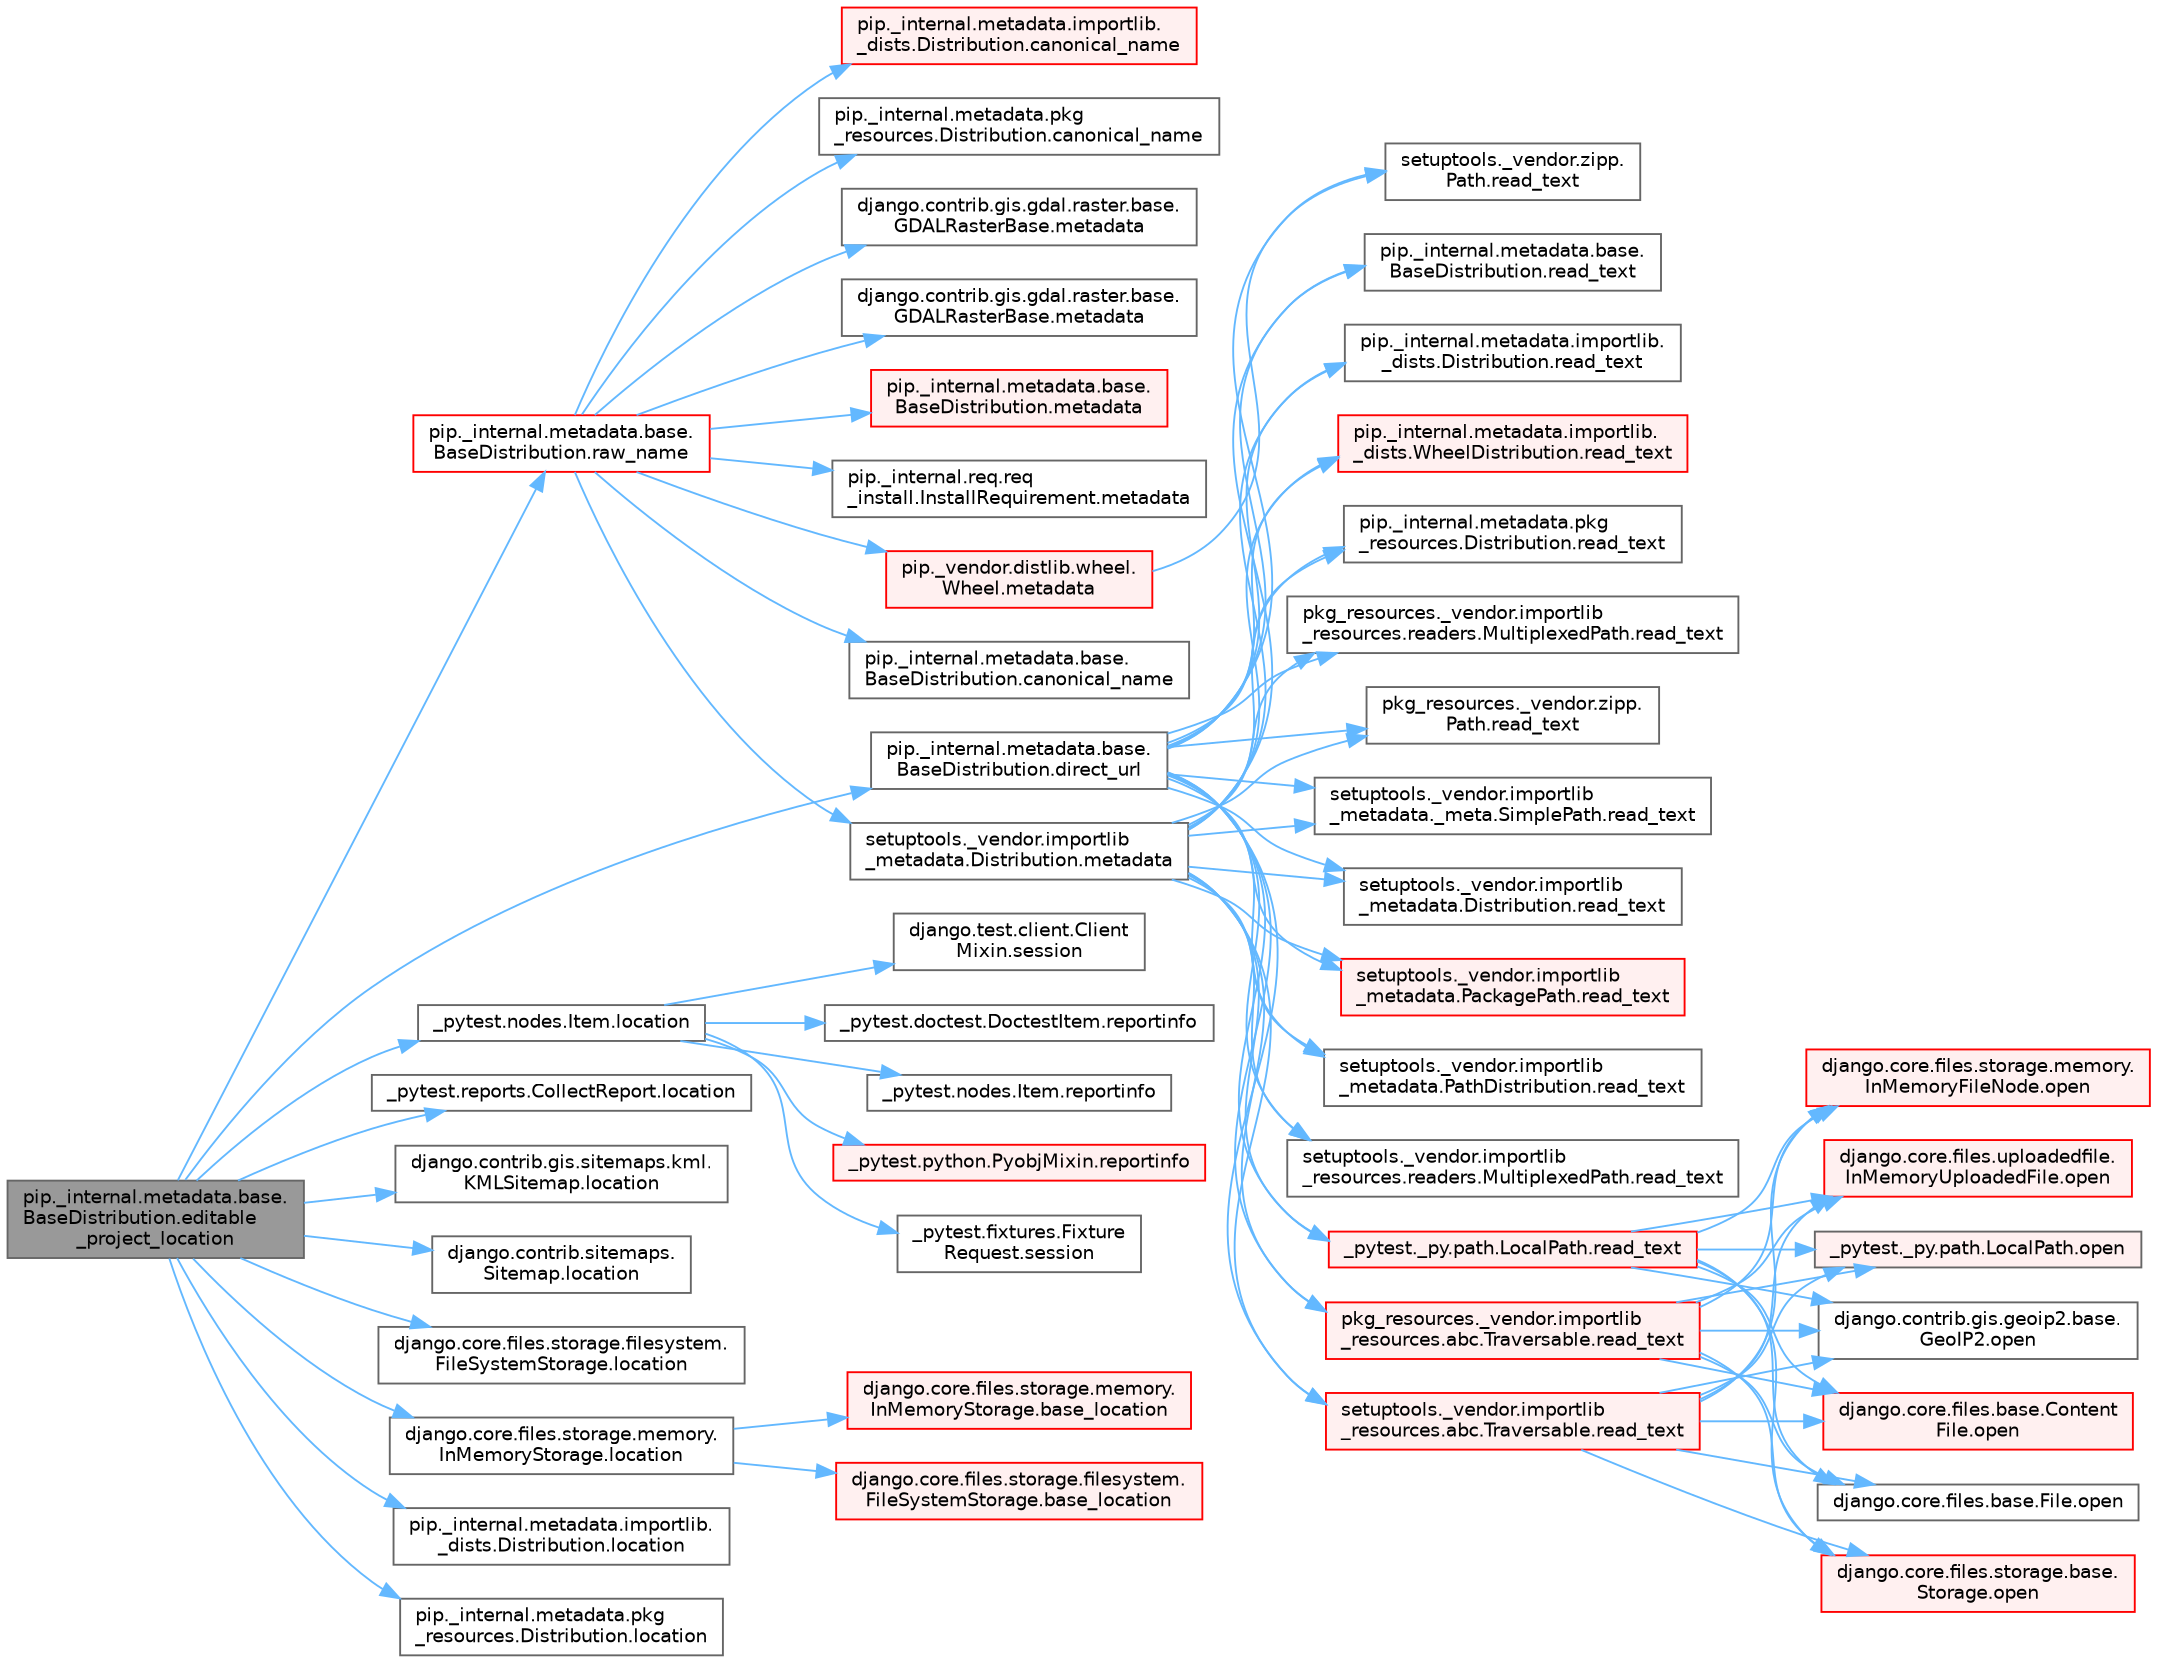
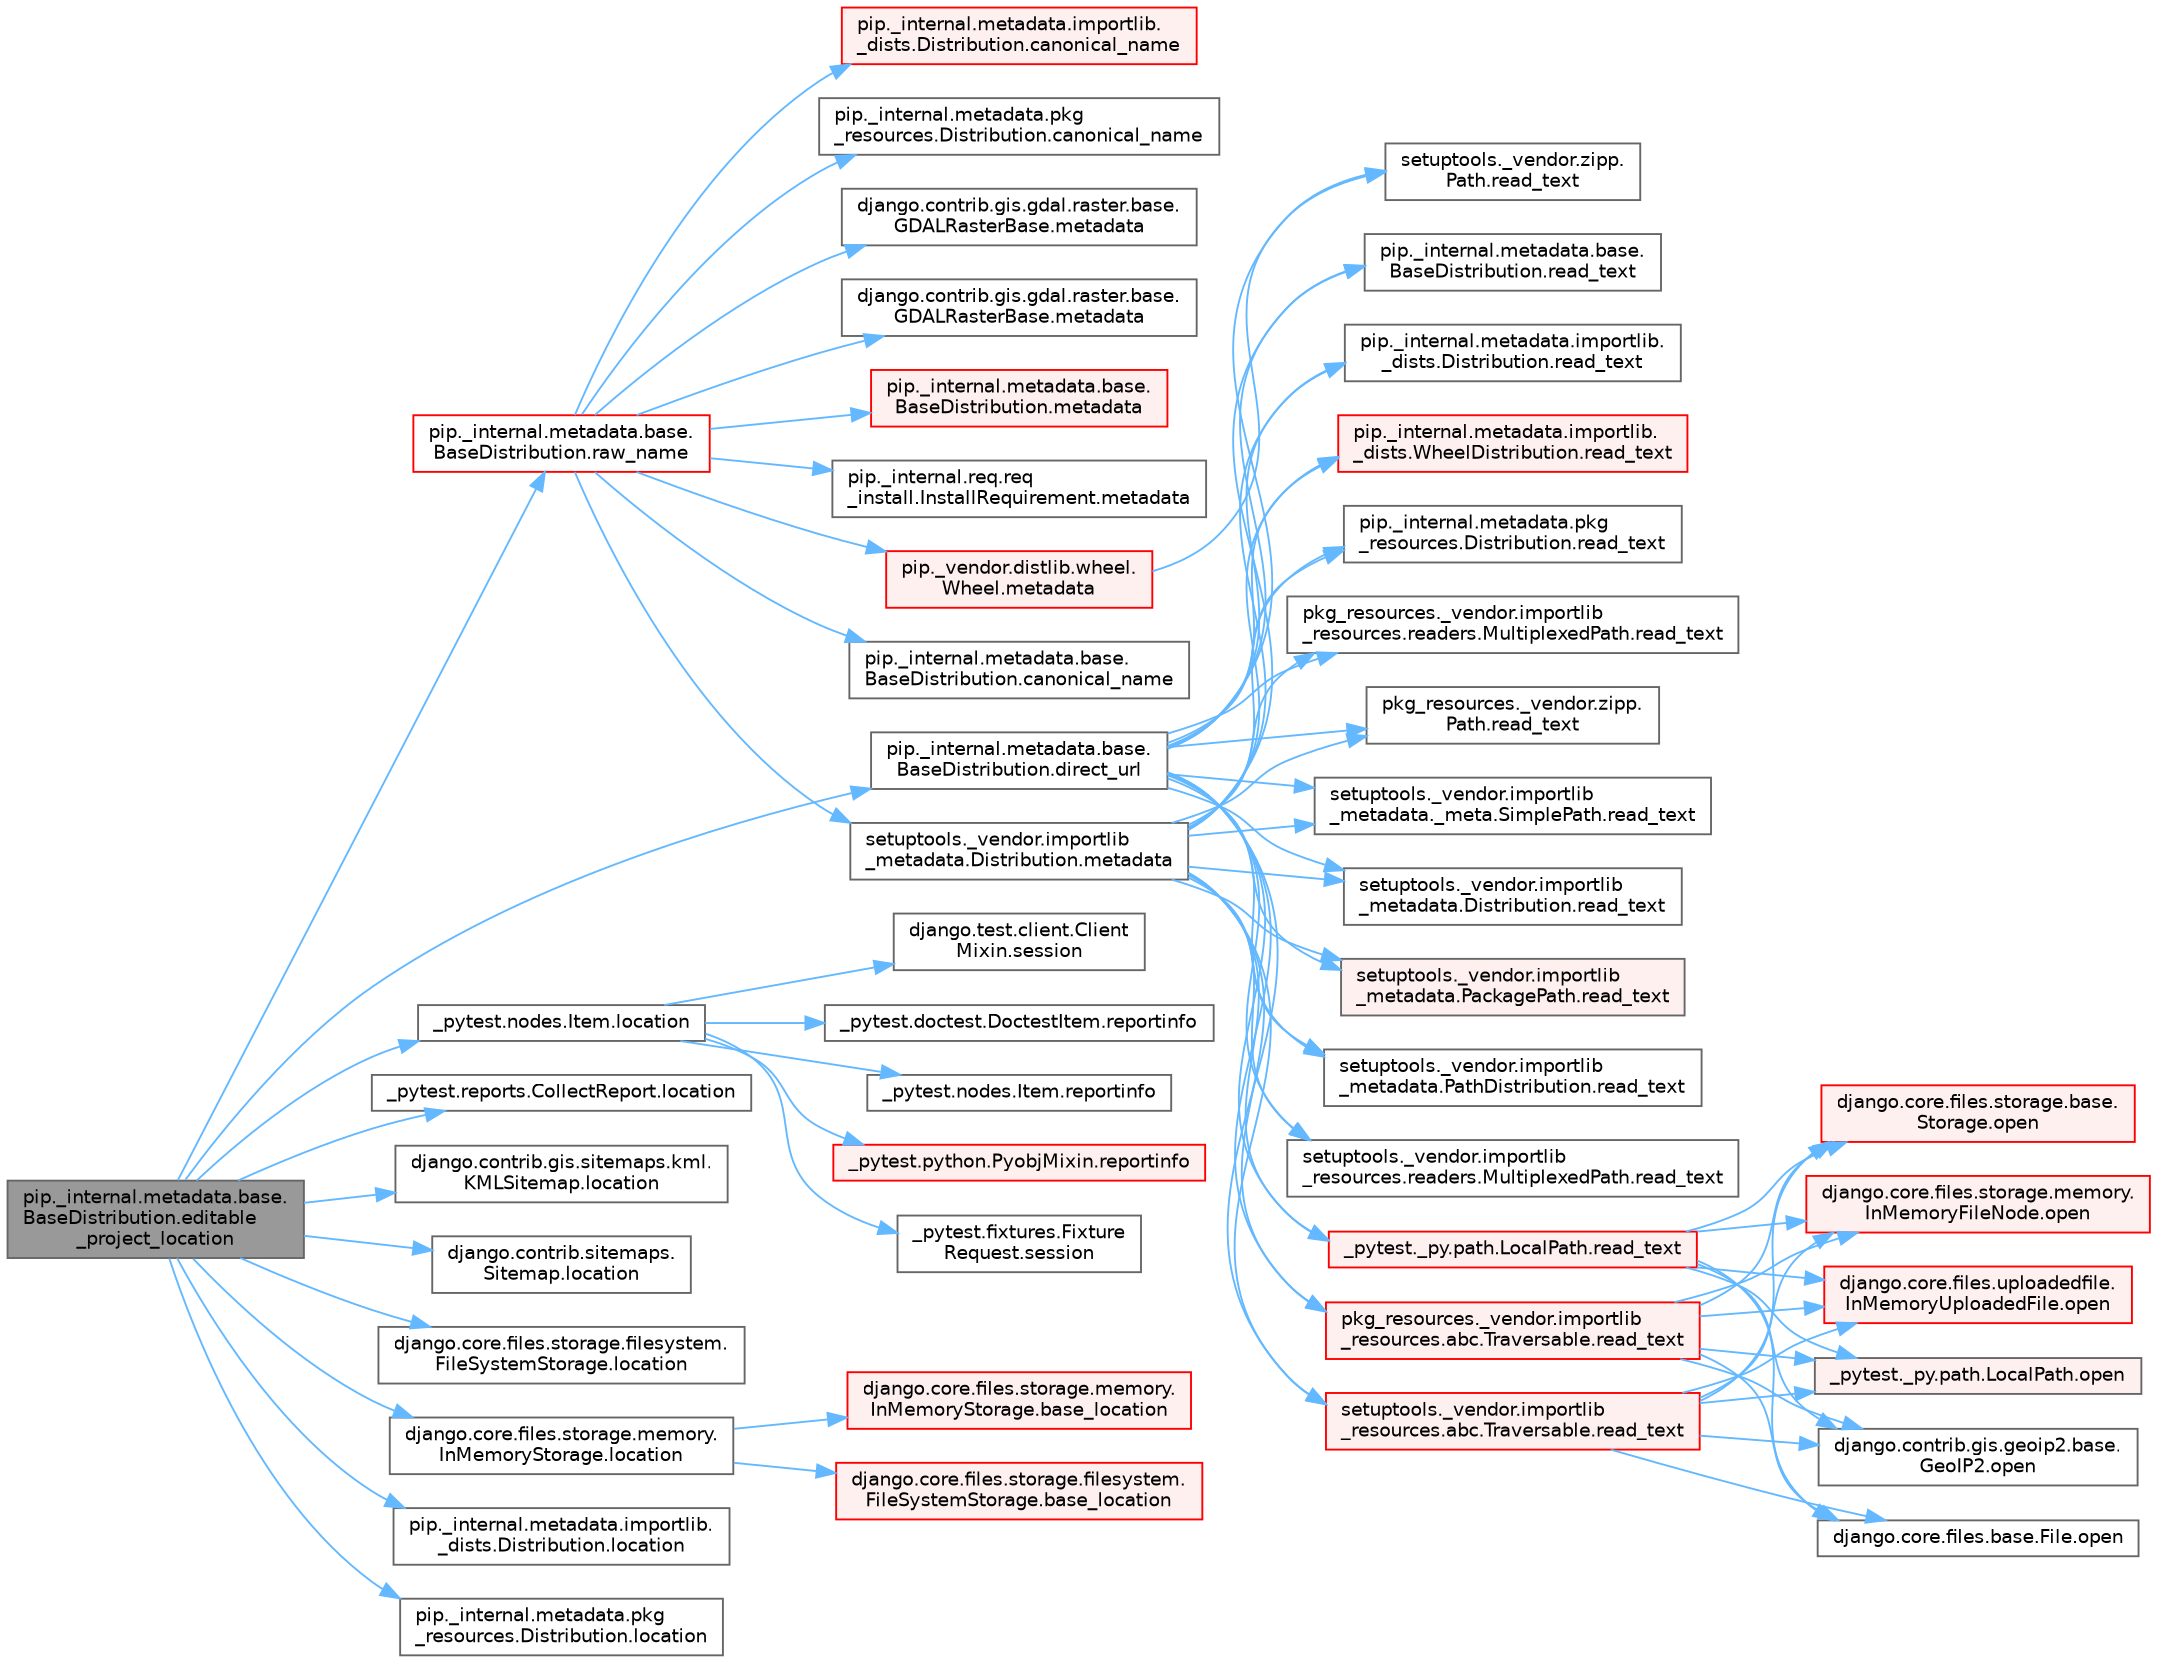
node "setuptools._vendor.importlib _metadata.PackagePath.read_text": color red -> grey40
node "django.core.files.base.Content File.open": removed
